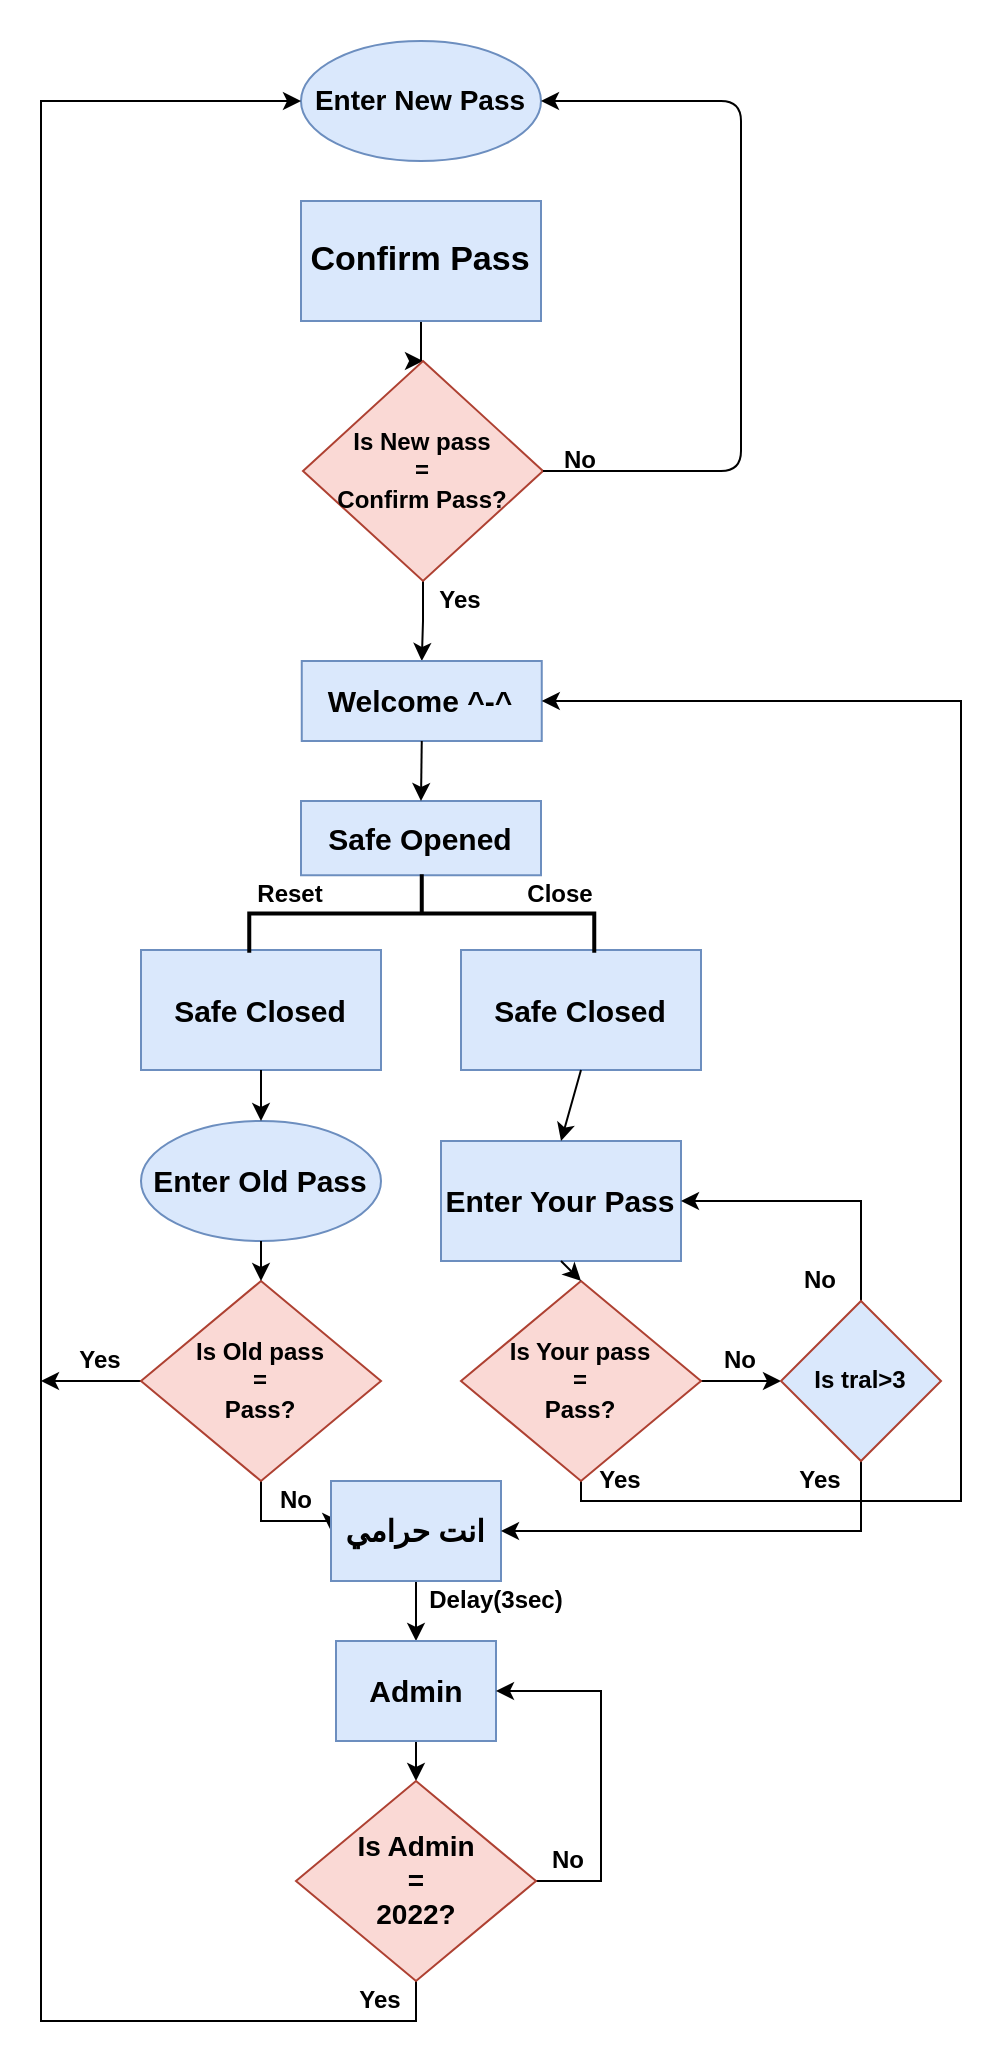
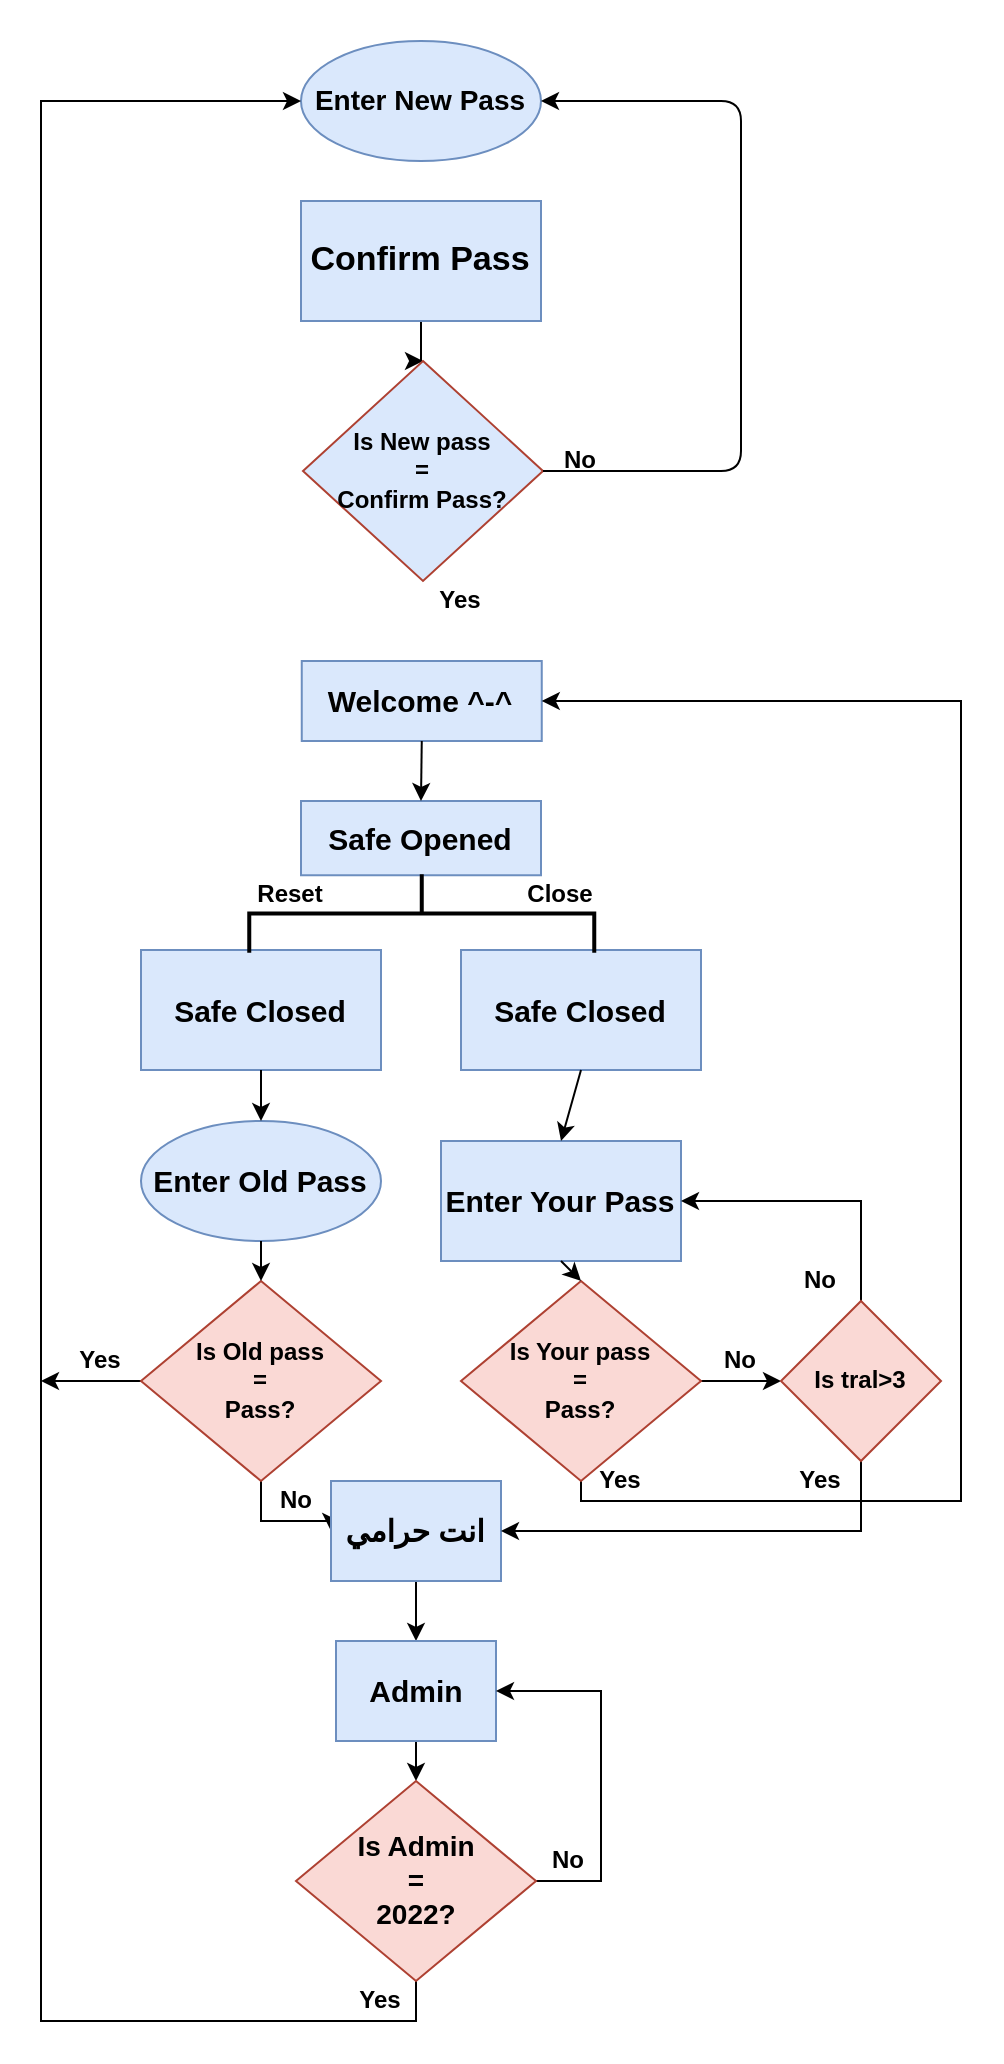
node "Is New pass = Confirm Pass?": fillcolor #fad9d5 -> #dae8fc
edge "Is New pass = Confirm Pass?" -> "Welcome ^-^": removed
node "Is tral>3": fillcolor #dae8fc -> #fad9d5
node "Delay(3sec)": removed
